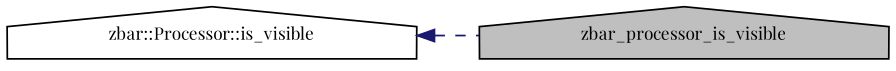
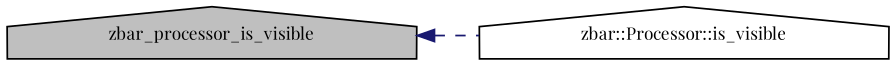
edge "zbar_processor_is_visible" -> "zbar::Processor::is_visible": reversed
